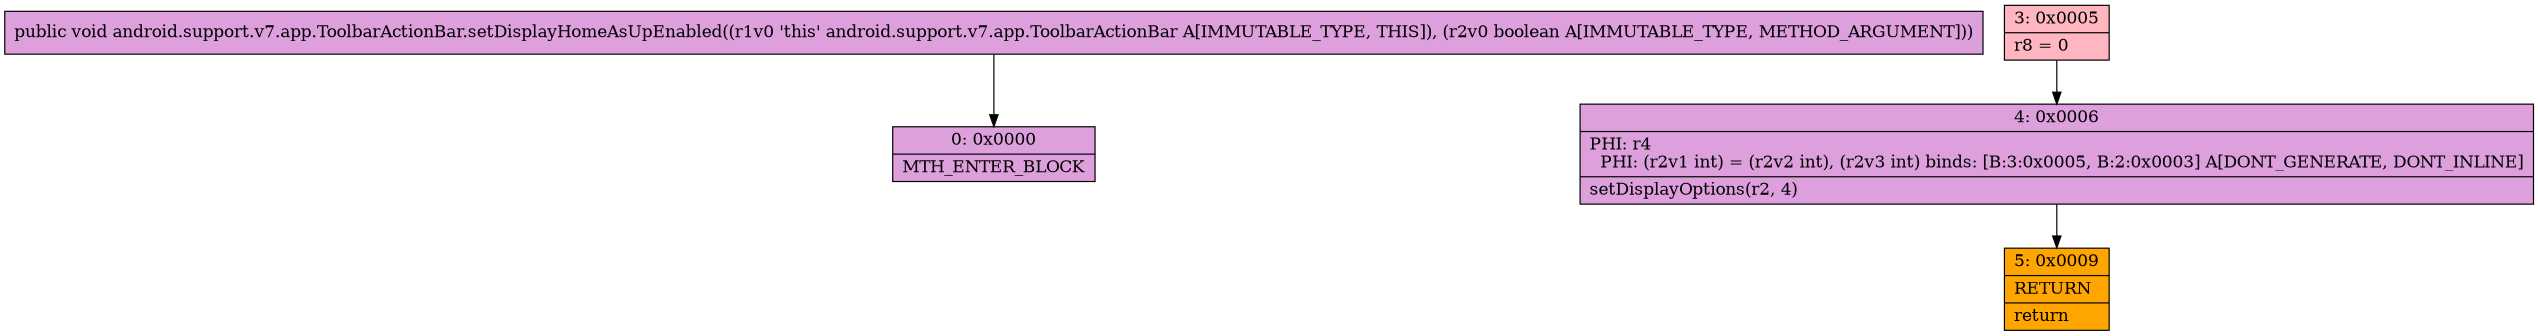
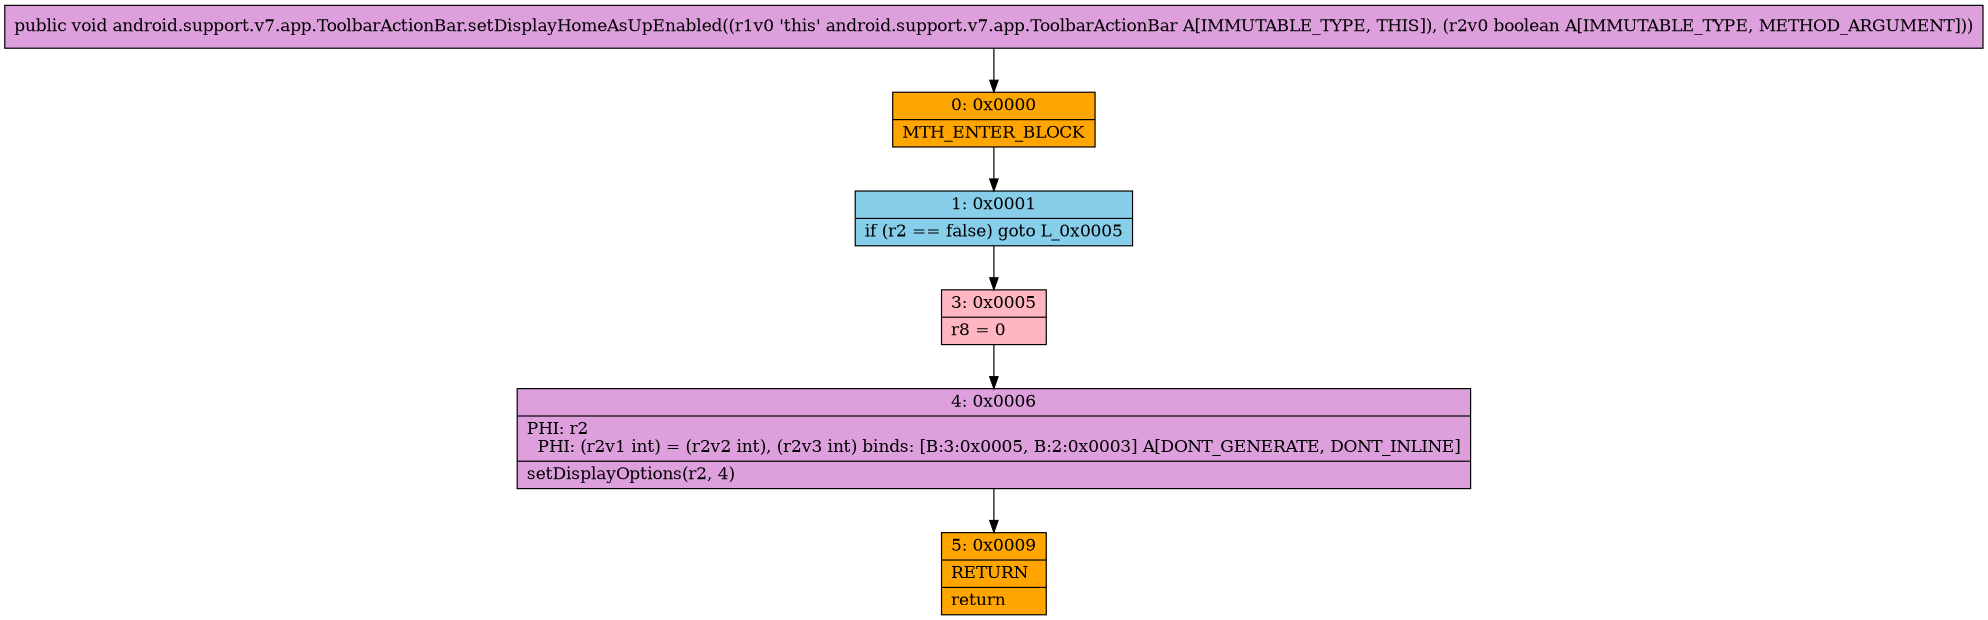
node "4: 0x0006": text "PHI: r4" -> "PHI: r2"
node "0: 0x0000": fillcolor plum -> orange
node "1: 0x0001": added
